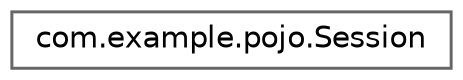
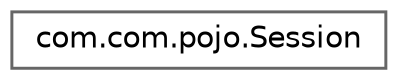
node "com.example.pojo.Session": label "com.example.pojo.Session" -> "com.com.pojo.Session"
